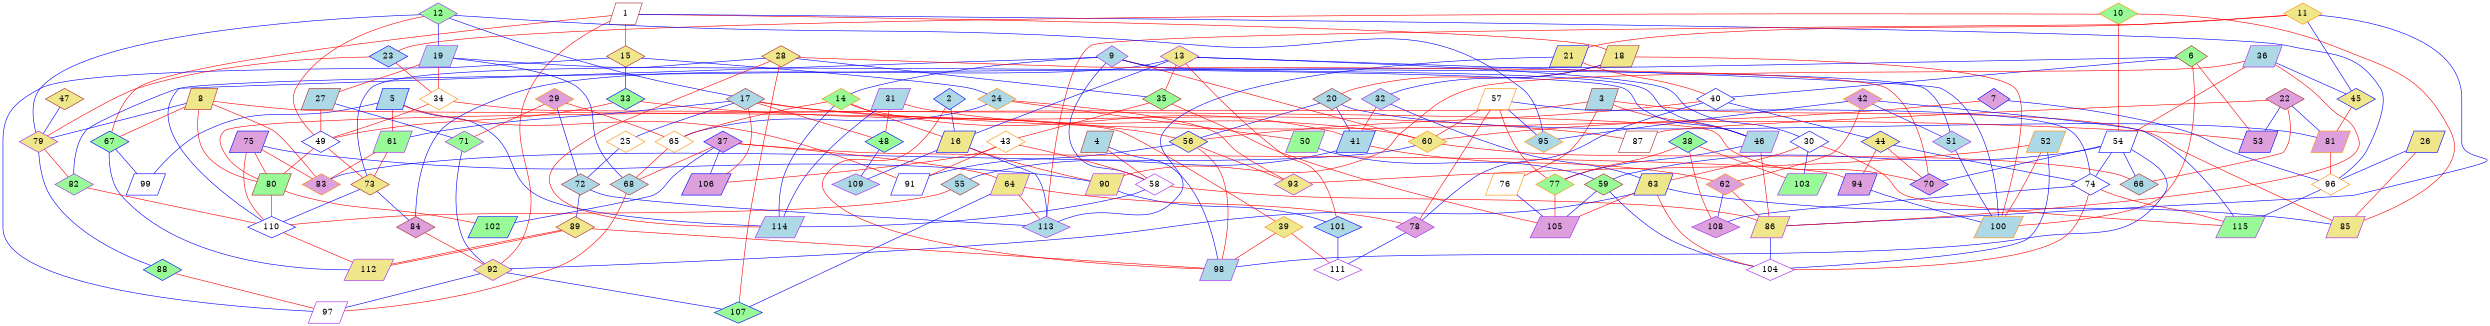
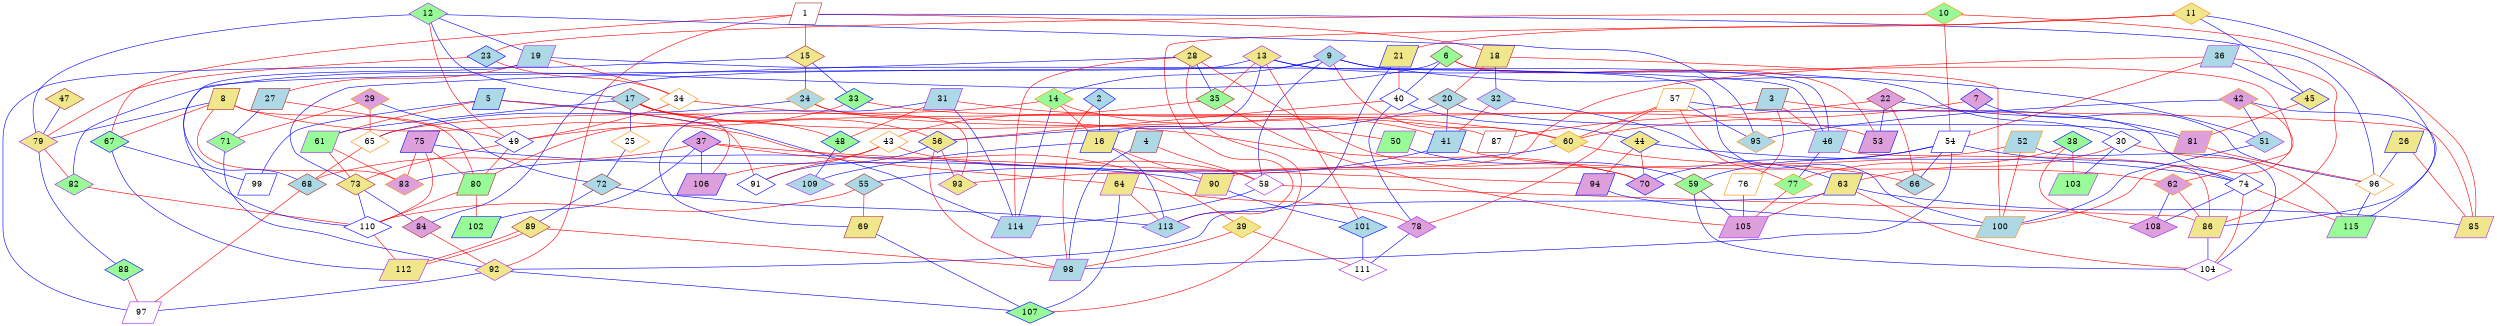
node "91": shape parallelogram -> diamond
node "69": added
